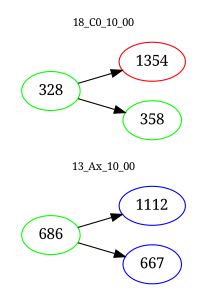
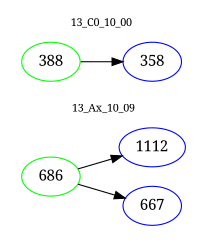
cluster "18_C0_10_00": label "18_C0_10_00" -> "13_C0_10_00"
node "1354": removed
node "328": label "328" -> "388"
node "358": color green -> blue
cluster "13_Ax_10_00": label "13_Ax_10_00" -> "13_Ax_10_09"
